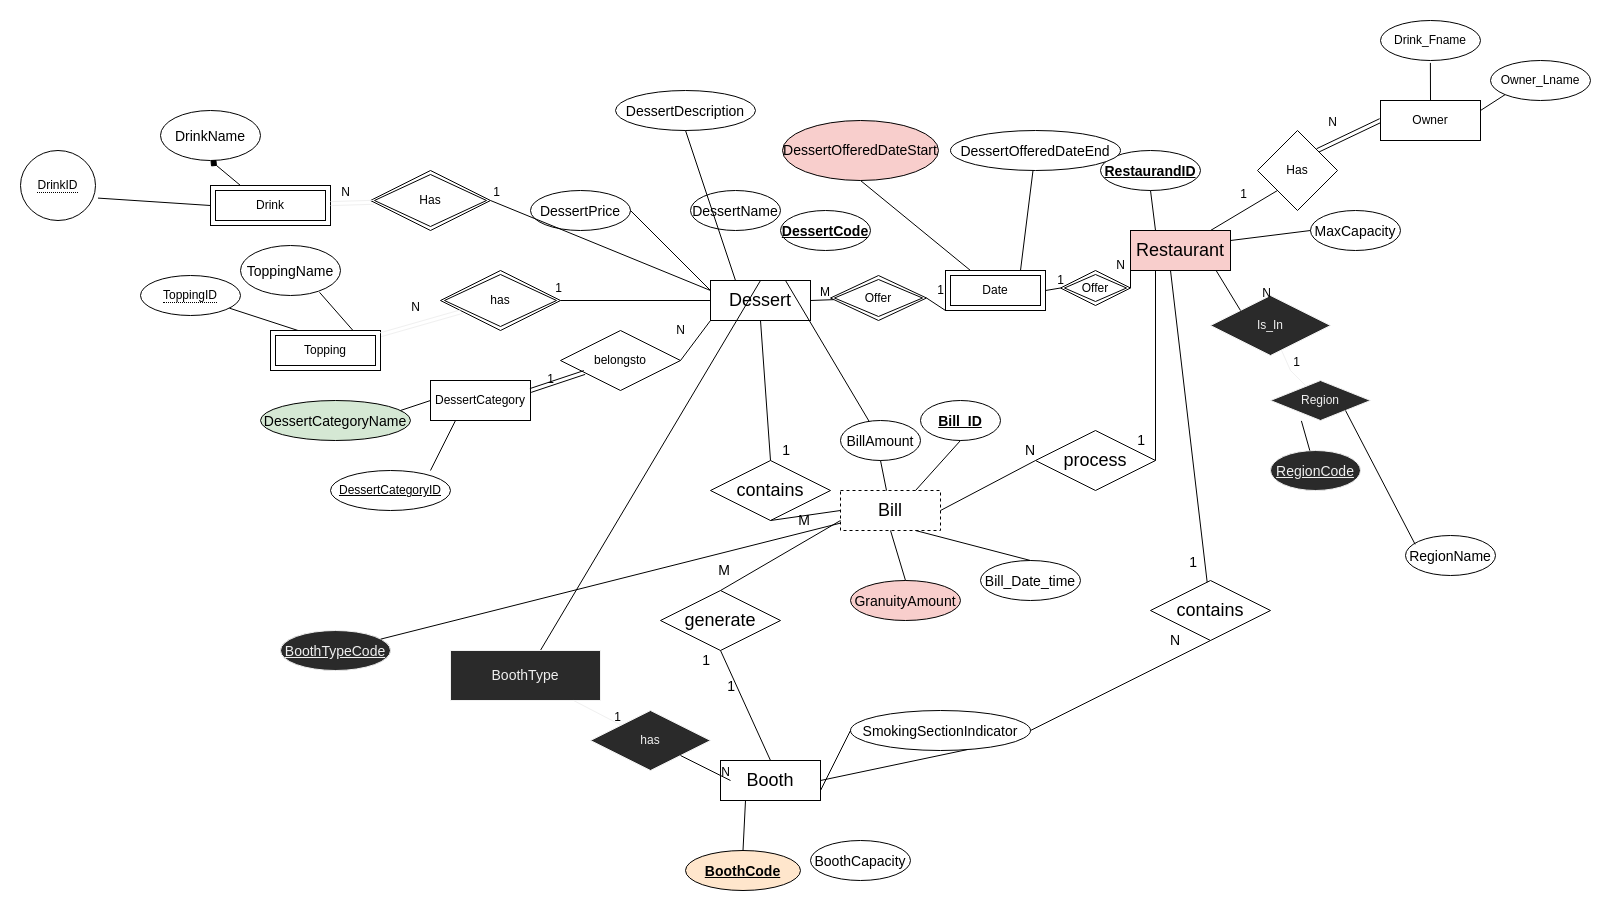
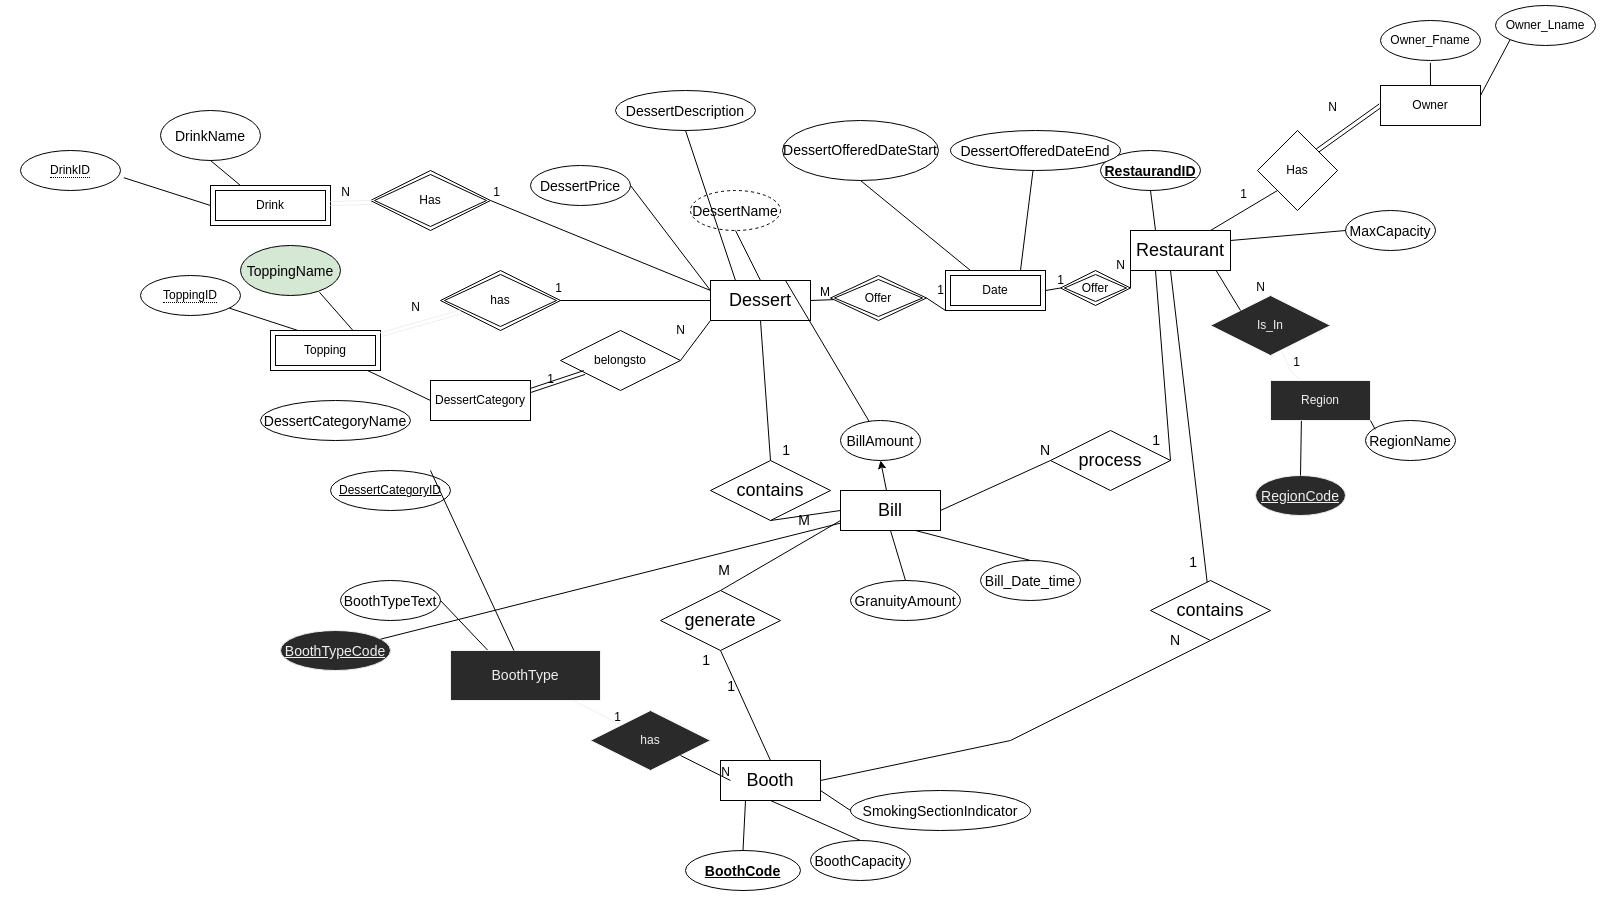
node "Drink_Fname": label "Drink_Fname" -> "Owner_Fname"
node "Owner_Lname": moved (1541, 81) -> (1546, 26)
node "Owner": moved (1431, 121) -> (1431, 106)
node "DessertOfferedDateStart": fillcolor #f8cecc -> #ffffff
edge "Drink" -> "DrinkName": arrowhead diamond -> none
node "DrinkID": size 75x70 -> 100x40
node "DessertPrice": moved (581, 211) -> (581, 186)
node "DessertName": style solid -> dashed
node "DessertCode": removed
node "MaxCapacity": moved (1356, 231) -> (1391, 231)
node "Restaurant": fillcolor #f8cecc -> #ffffff
node "ToppingName": fillcolor #ffffff -> #d5e8d4
node "Region": shape diamond -> rectangle
edge "DessertCategory" -- "DessertCategoryName": now "DessertCategory" -- "Topping"
node "DessertCategoryName": fillcolor #d5e8d4 -> #ffffff
node "Bill_ID": removed
edge "DessertCategory" -- "DessertCategoryID": now "BoothType" -- "DessertCategoryID"
node "process": moved (1096, 461) -> (1111, 461)
edge "BillAmount" -- "Bill": arrowhead none -> classic
edge "Dessert" -- "BoothType": now "Dessert" -- "DessertName"
edge "Bill_ID" -- "Bill": removed
node "RegionCode": moved (1316, 471) -> (1301, 496)
node "Bill": style dashed -> solid
node "RegionName": moved (1451, 556) -> (1411, 441)
node "BoothTypeText": added
node "GranuityAmount": fillcolor #f8cecc -> #ffffff
edge "BoothTypeText" -- "BoothType": added
node "SmokingSectionIndicator": moved (941, 731) -> (941, 811)
edge "Booth" -- "BoothCapacity": added
node "BoothCode": fillcolor #ffe6cc -> #ffffff
